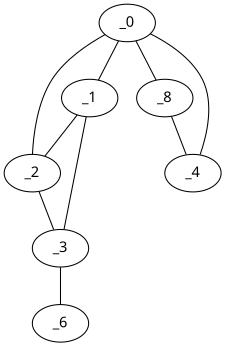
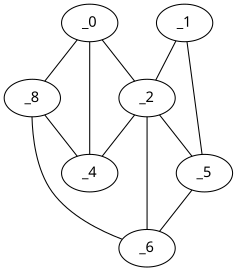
edge "_0" -- "_1": removed
edge "_2" -- "_4": added
edge "_2" -- "_6": added
edge "_8" -- "_6": added
node "_3": label "_3" -> "_5"
